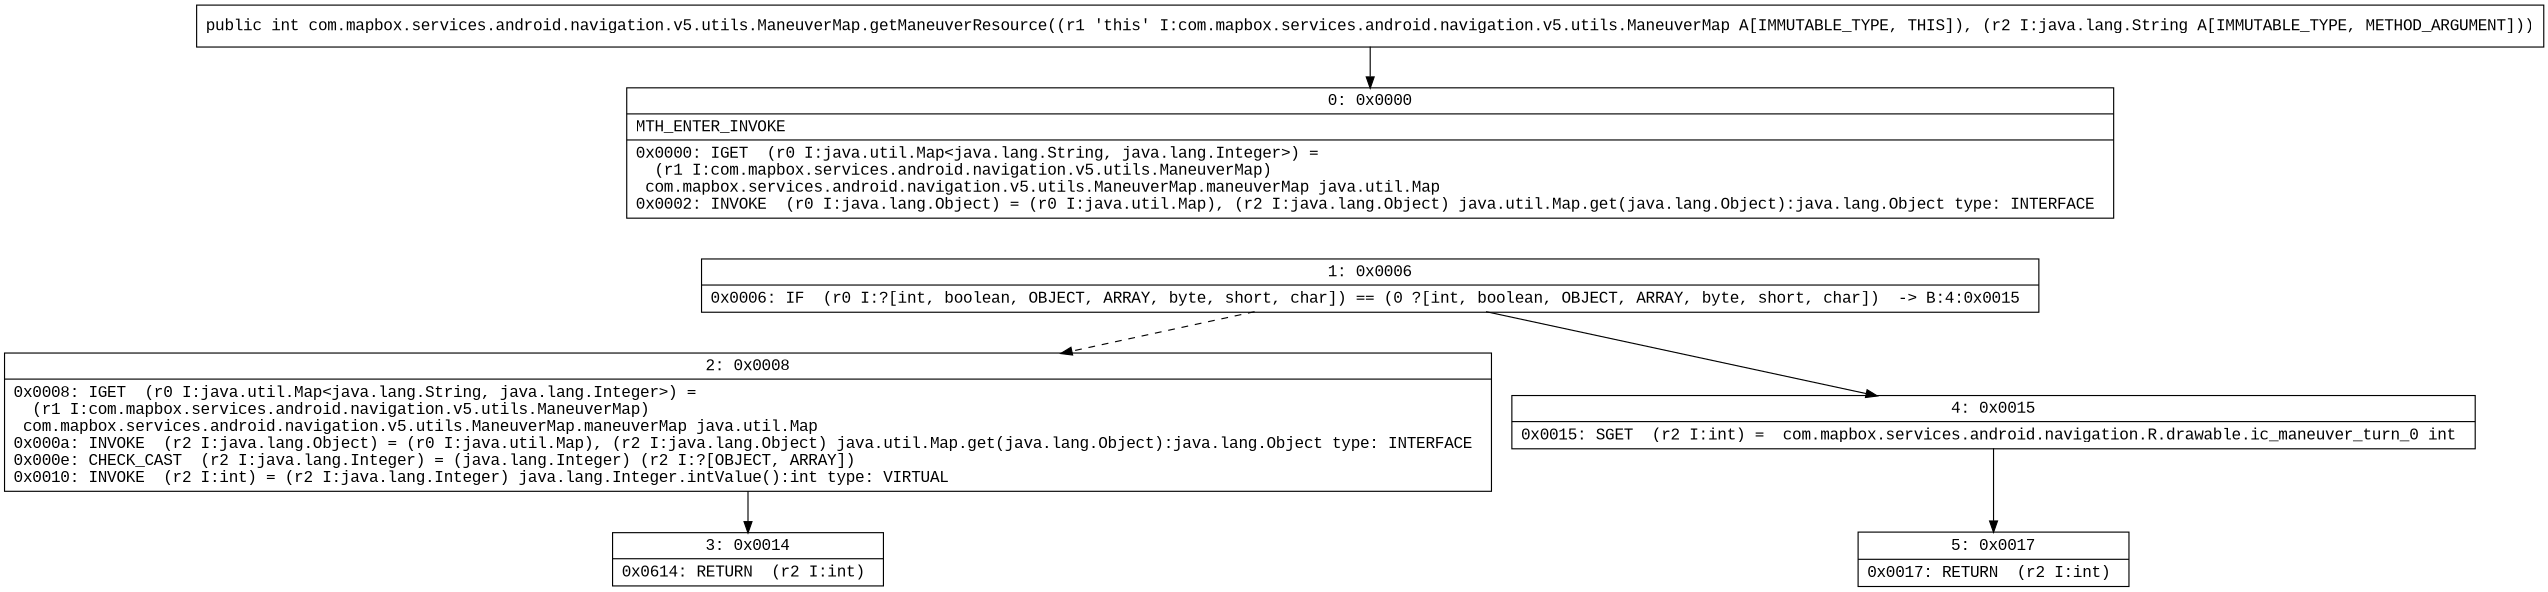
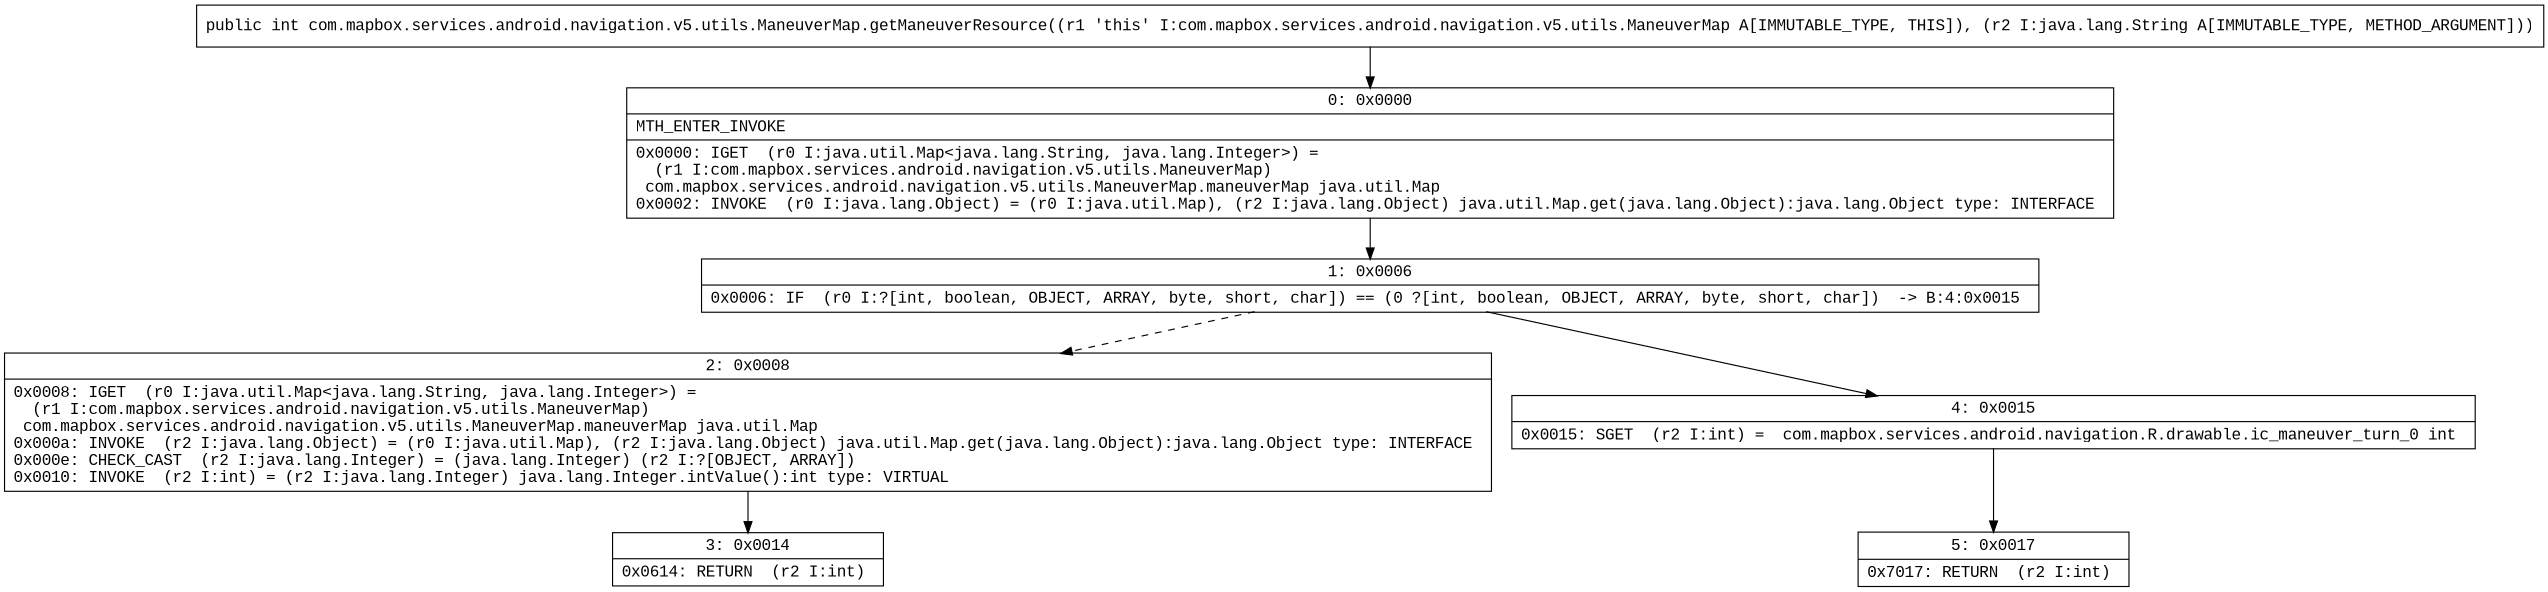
edge "0: 0x0000" -> "1: 0x0006": added
node "5: 0x0017": text "0x0017: RETURN  (r2 I:int)" -> "0x7017: RETURN  (r2 I:int)"
